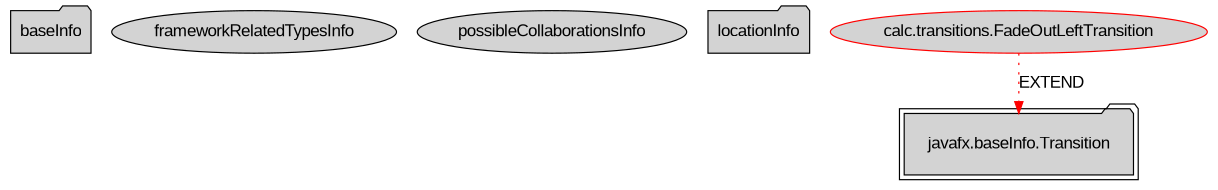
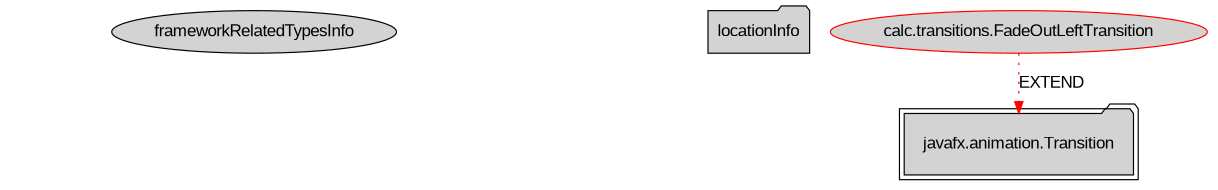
node "baseInfo": removed
node "possibleCollaborationsInfo": removed
node "javafx.baseInfo.Transition": label "javafx.baseInfo.Transition" -> "javafx.animation.Transition"
